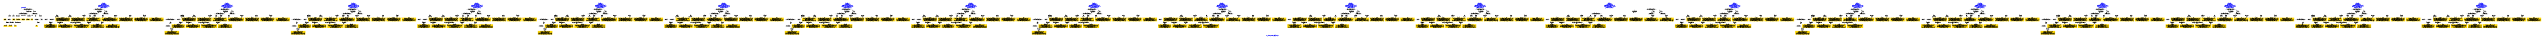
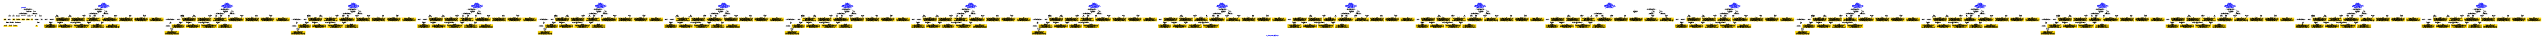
node "artist": label "artist" -> "dateOfBirth"
